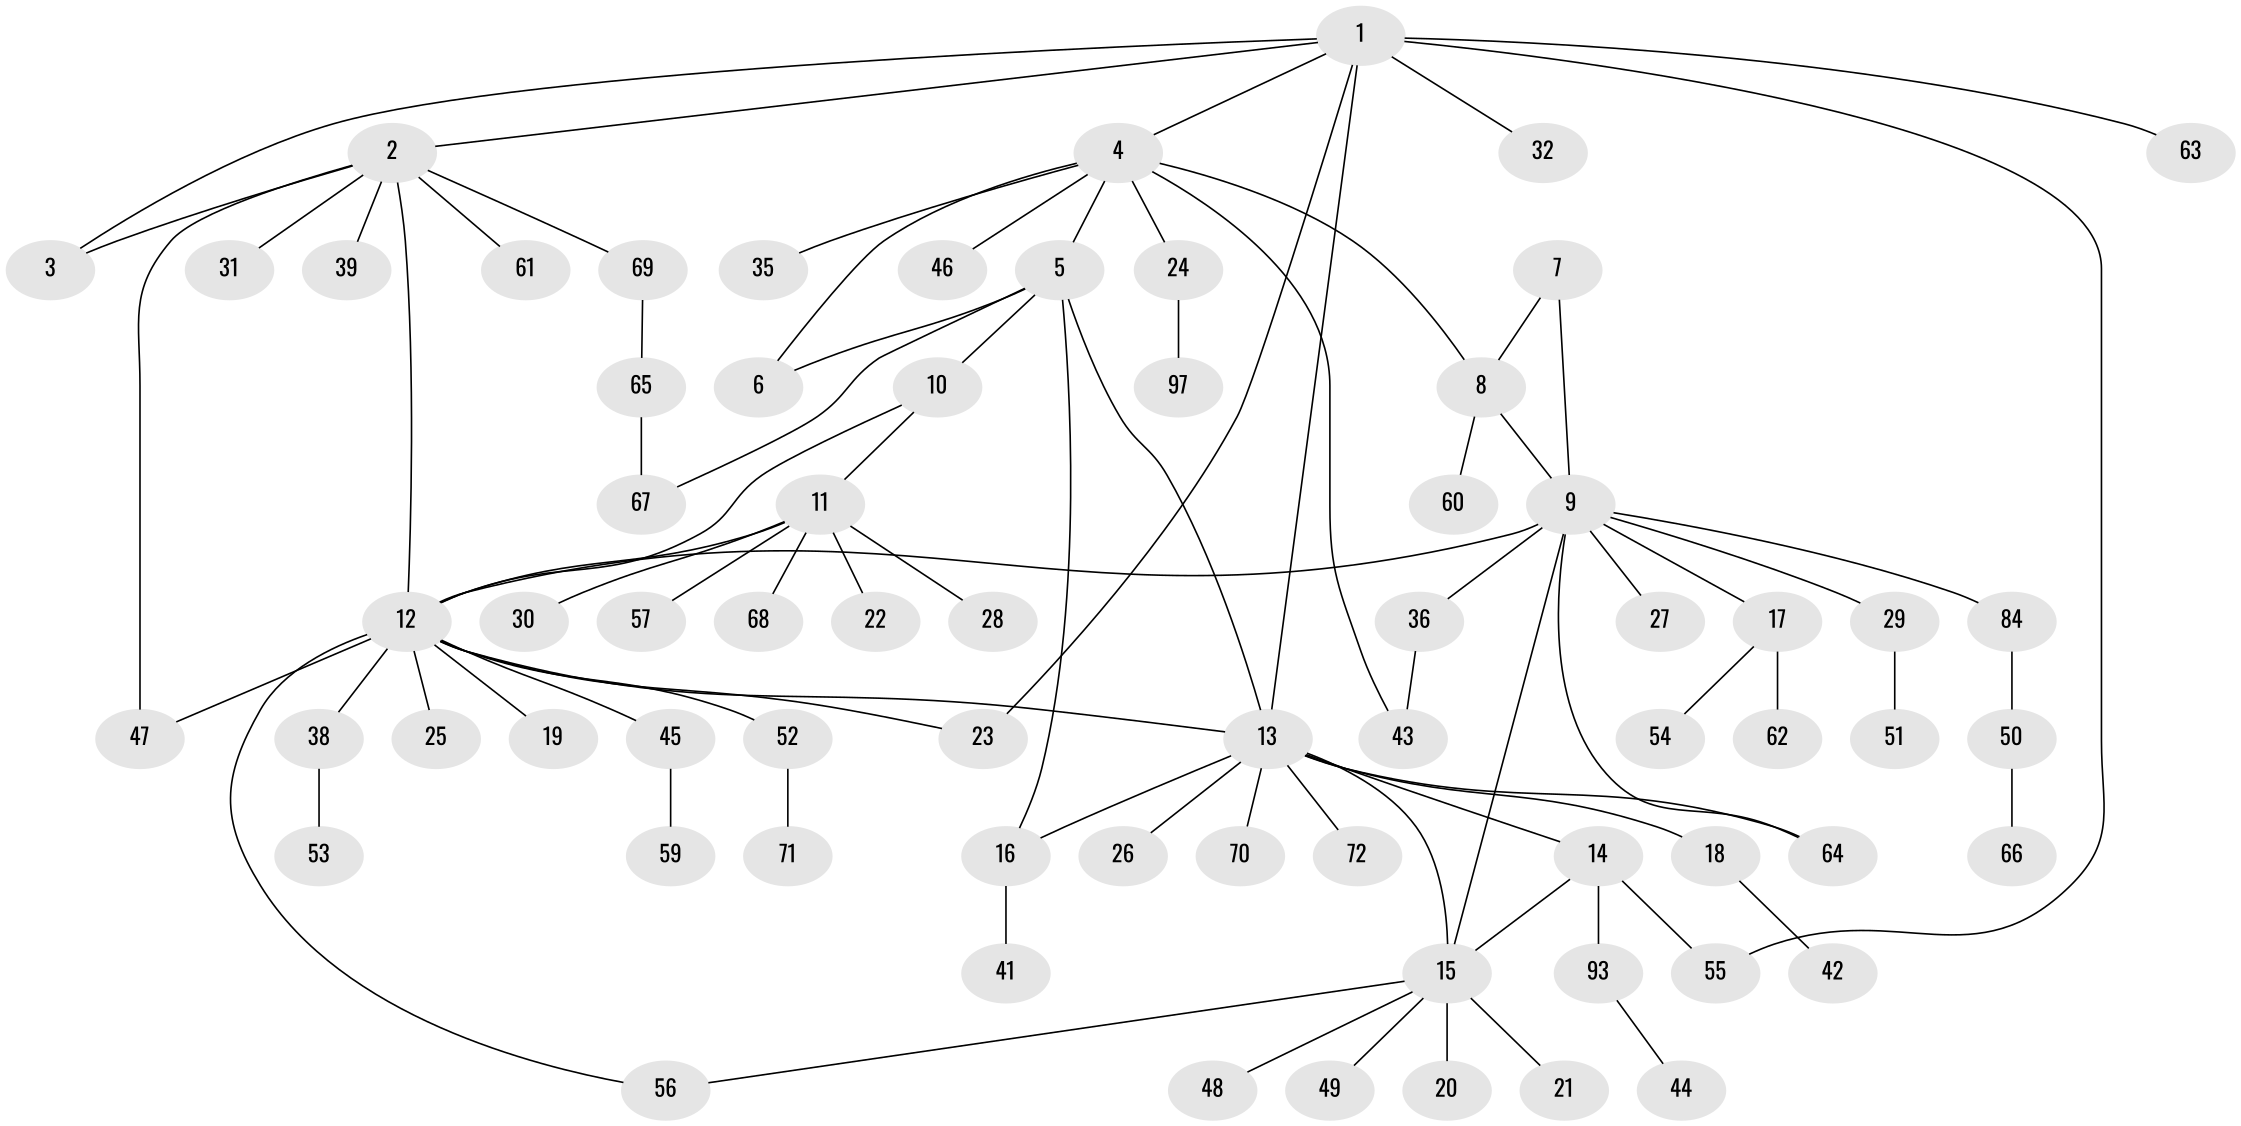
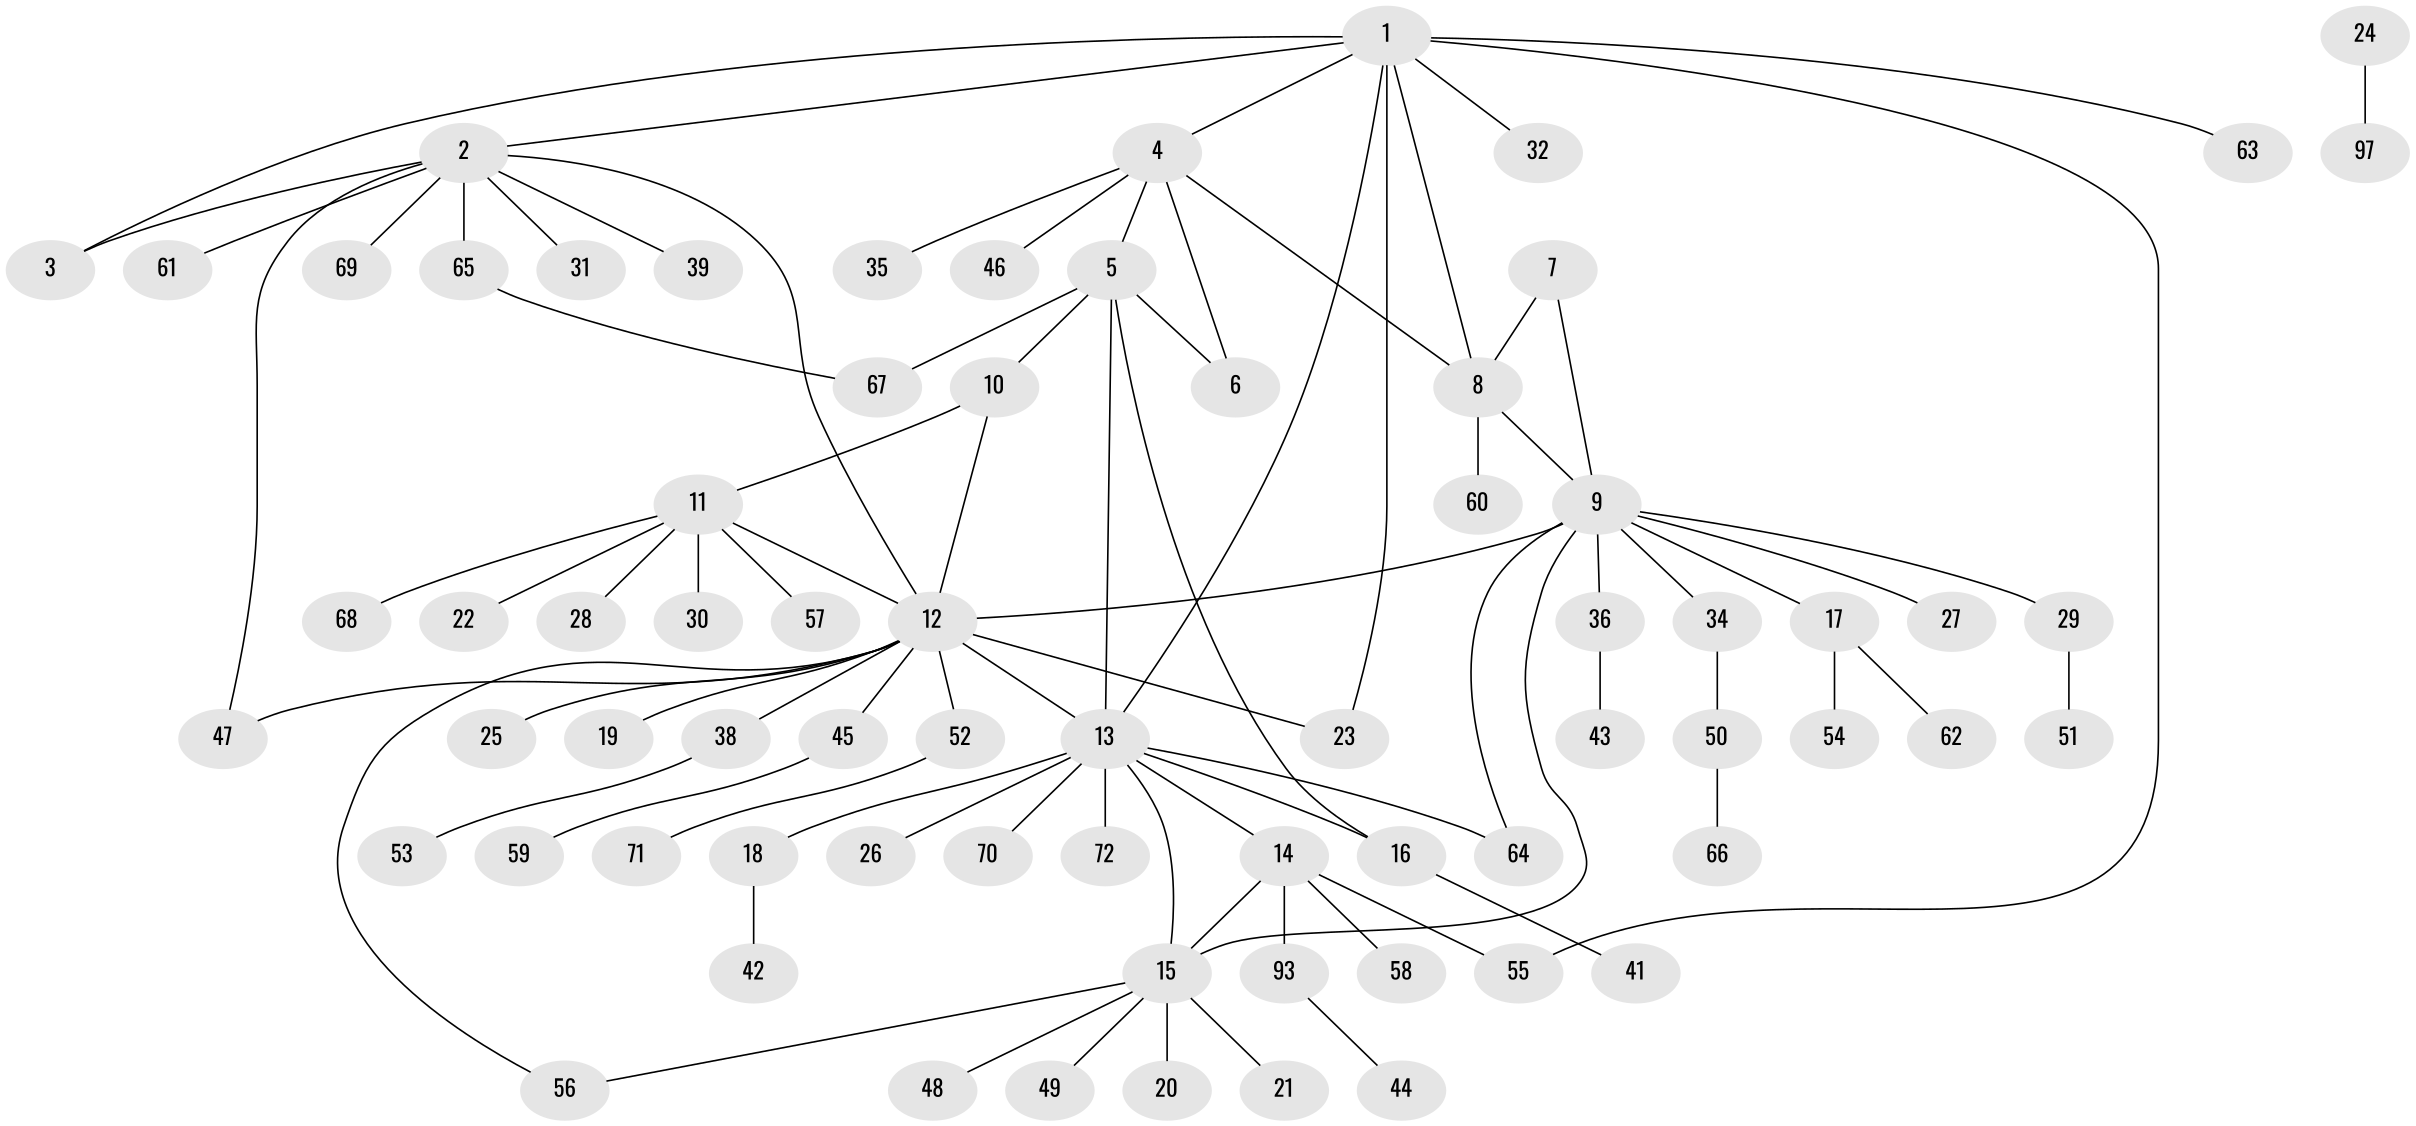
edge "4" -- "24": removed
edge "1" -- "8": added
edge "69" -- "65": now "2" -- "65"
edge "4" -- "43": removed
node "84": label "84" -> "34"
node "58": added
